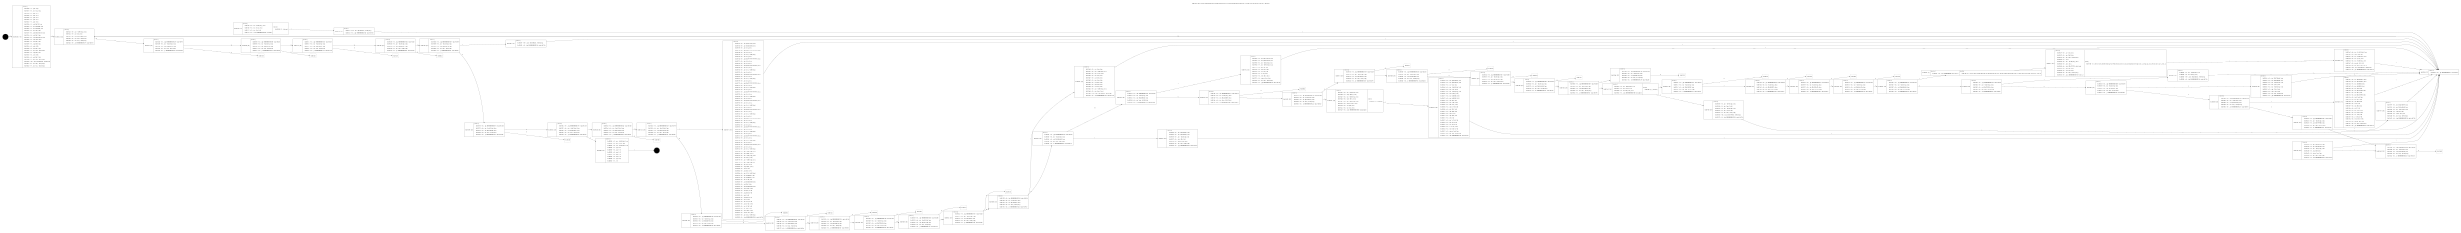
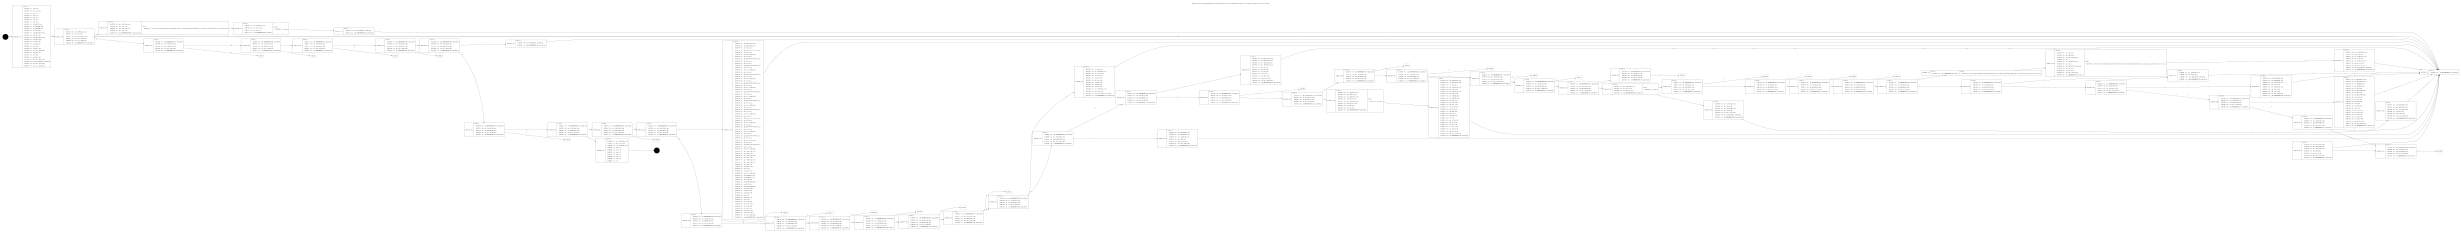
node "0x401bf7 [19]": added
